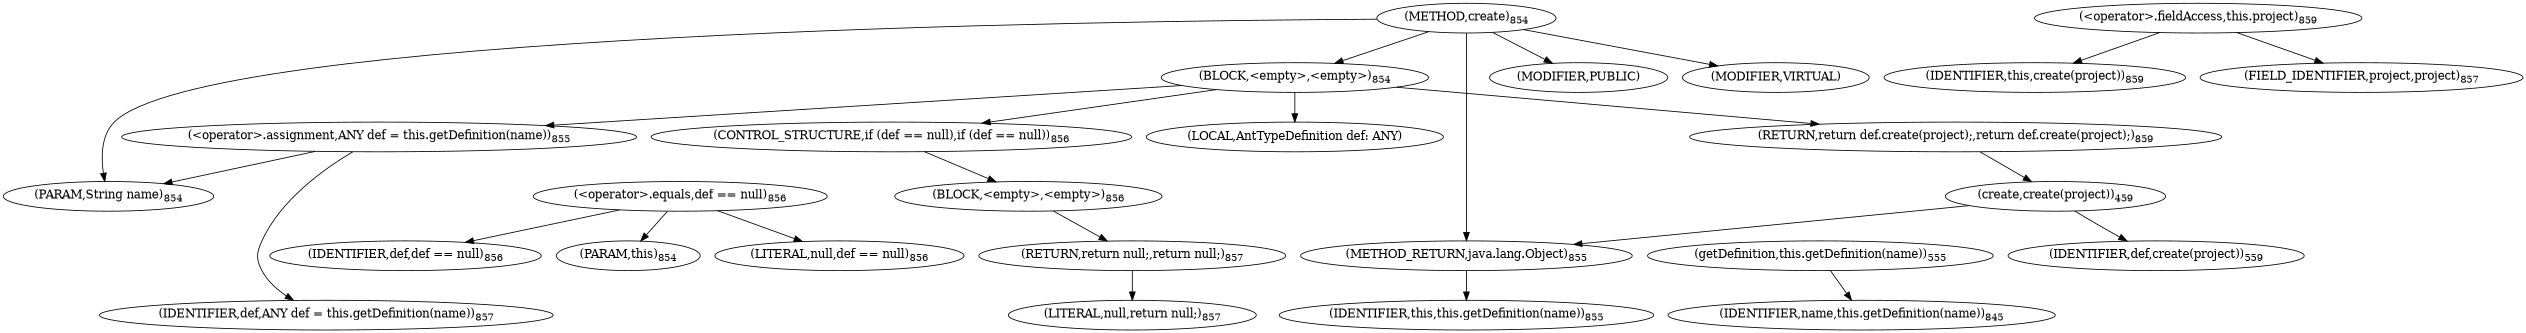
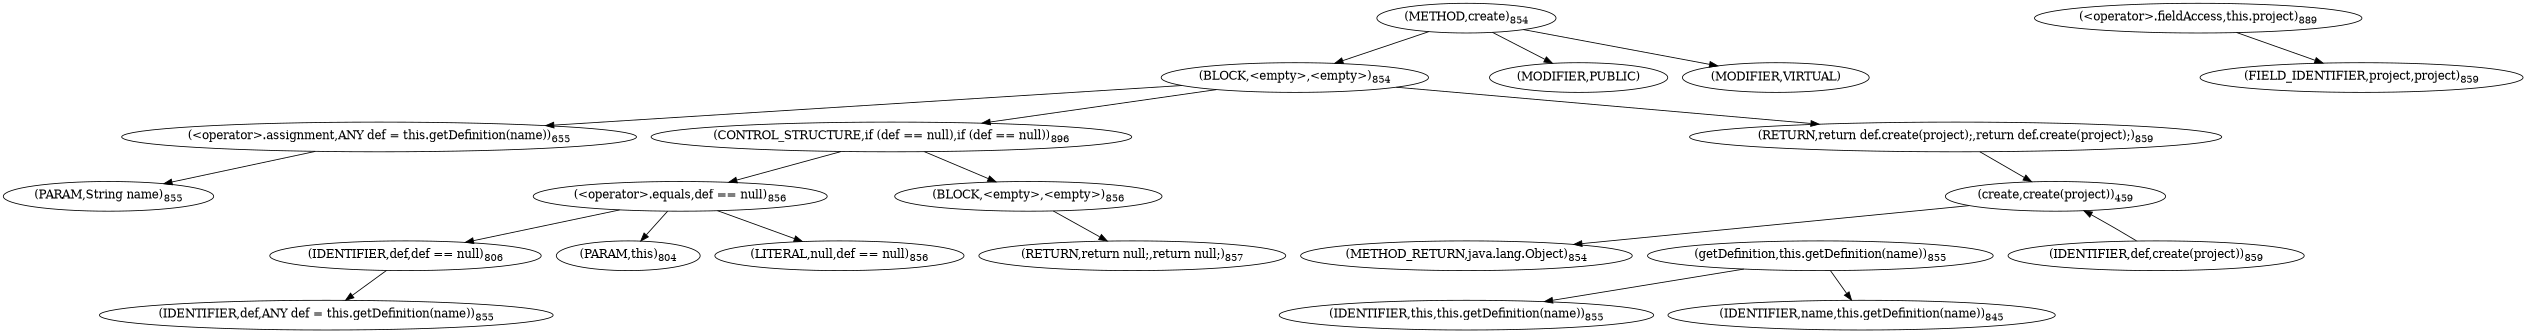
node "(<operator>.fieldAccess,this.project)": text "859" -> "889"
edge "(METHOD,create)" -> "(PARAM,String name)": removed
node "(FIELD_IDENTIFIER,project,project)": text "857" -> "859"
node "(IDENTIFIER,this,create(project))": removed
edge "(METHOD,create)" -> "(METHOD_RETURN,java.lang.Object)": removed
node "(<operator>.assignment,ANY def = this.getDefinition(name))": text "855" -> "655"
node "(CONTROL_STRUCTURE,if (def == null),if (def == null))": text "856" -> "896"
node "(LOCAL,AntTypeDefinition def: ANY)": removed
edge "(CONTROL_STRUCTURE,if (def == null),if (def == null))" -> "(<operator>.equals,def == null)": added
node "(PARAM,String name)": text "854" -> "855"
edge "(<operator>.assignment,ANY def = this.getDefinition(name))" -> "(IDENTIFIER,def,ANY def = this.getDefinition(name))": now "(IDENTIFIER,def,def == null)" -> "(IDENTIFIER,def,ANY def = this.getDefinition(name))"
edge "(create,create(project))" -> "(IDENTIFIER,def,create(project))": reversed
node "(IDENTIFIER,def,def == null)": text "856" -> "806"
node "(PARAM,this)": text "854" -> "804"
node "(METHOD_RETURN,java.lang.Object)": text "855" -> "854"
node "(getDefinition,this.getDefinition(name))": text "555" -> "855"
node "(IDENTIFIER,def,create(project))": text "559" -> "859"
edge "(METHOD_RETURN,java.lang.Object)" -> "(IDENTIFIER,this,this.getDefinition(name))": now "(getDefinition,this.getDefinition(name))" -> "(IDENTIFIER,this,this.getDefinition(name))"
node "(IDENTIFIER,def,ANY def = this.getDefinition(name))": text "857" -> "855"
node "(LITERAL,null,return null;)": removed
